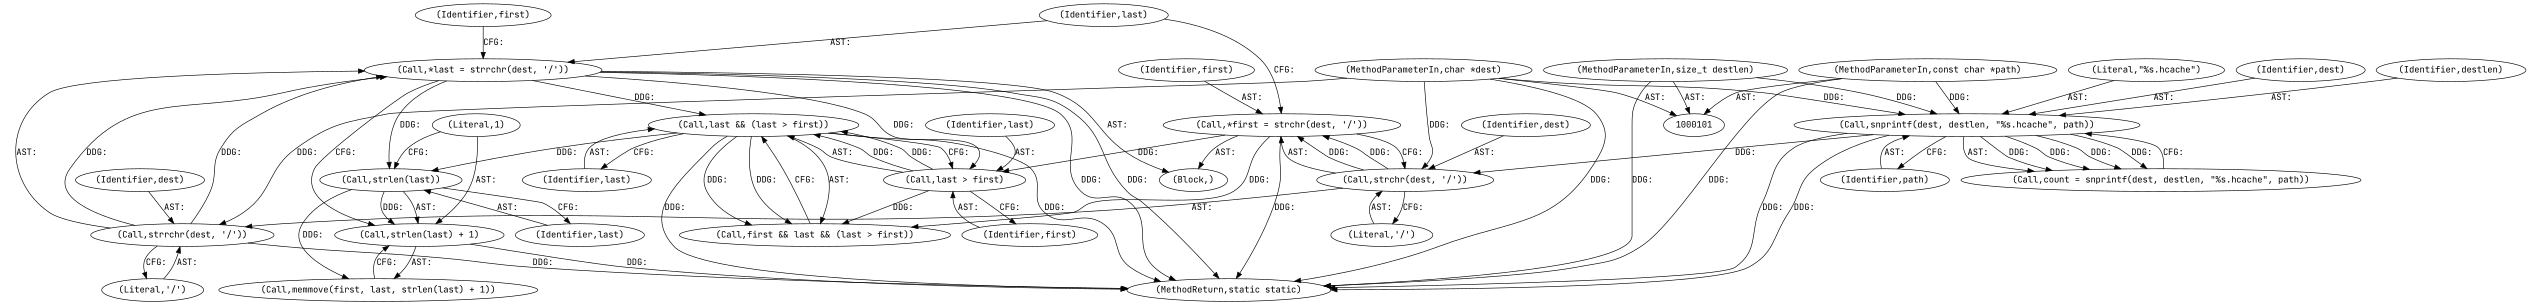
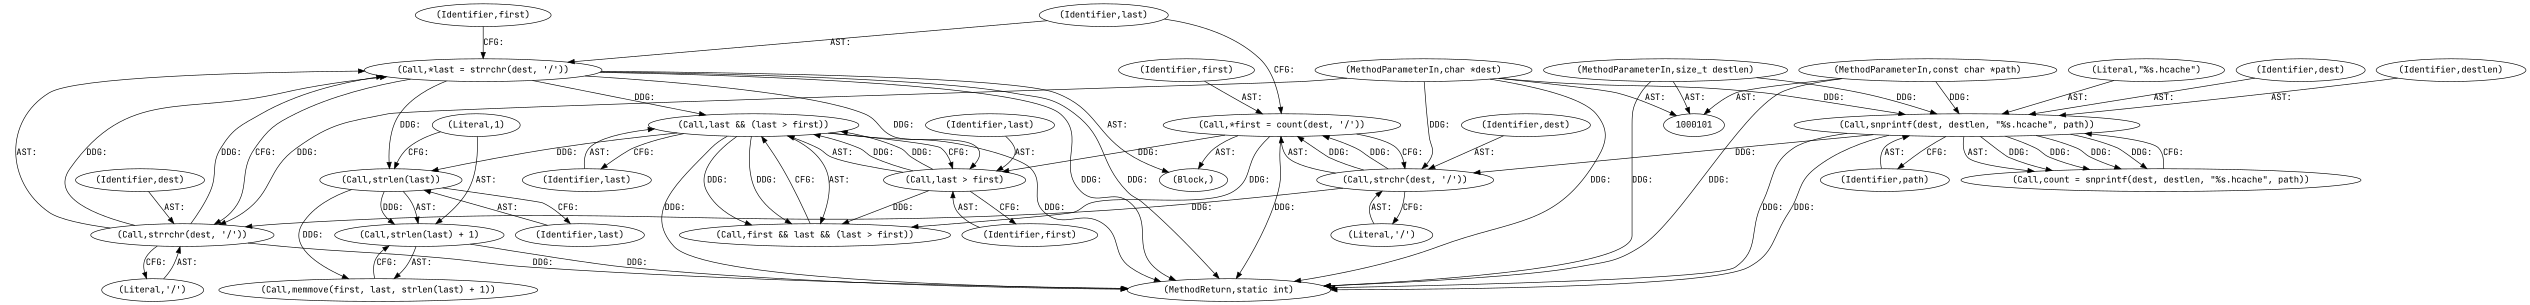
node "(Call,*first = strchr(dest, '/'))": label "(Call,*first = strchr(dest, '/'))" -> "(Call,*first = count(dest, '/'))"
edge "(Call,*last = strrchr(dest, '/'))" -> "(Call,strlen(last) + 1)": now "(Call,*last = strrchr(dest, '/'))" -> "(Call,strrchr(dest, '/'))"
edge "(Call,strchr(dest, '/'))" -> "(Call,strrchr(dest, '/'))": label "AST: " -> "DDG: "
node "(MethodReturn,static static)": label "(MethodReturn,static static)" -> "(MethodReturn,static int)"
